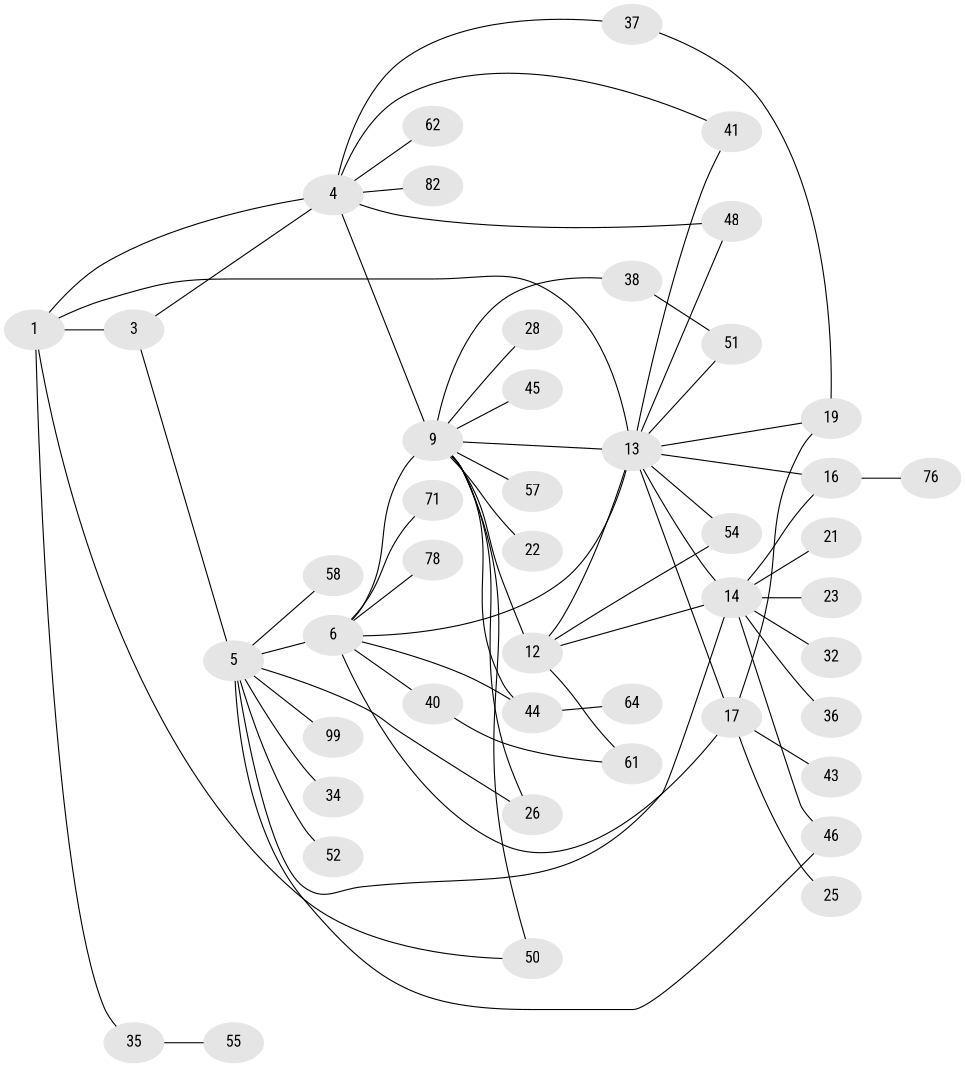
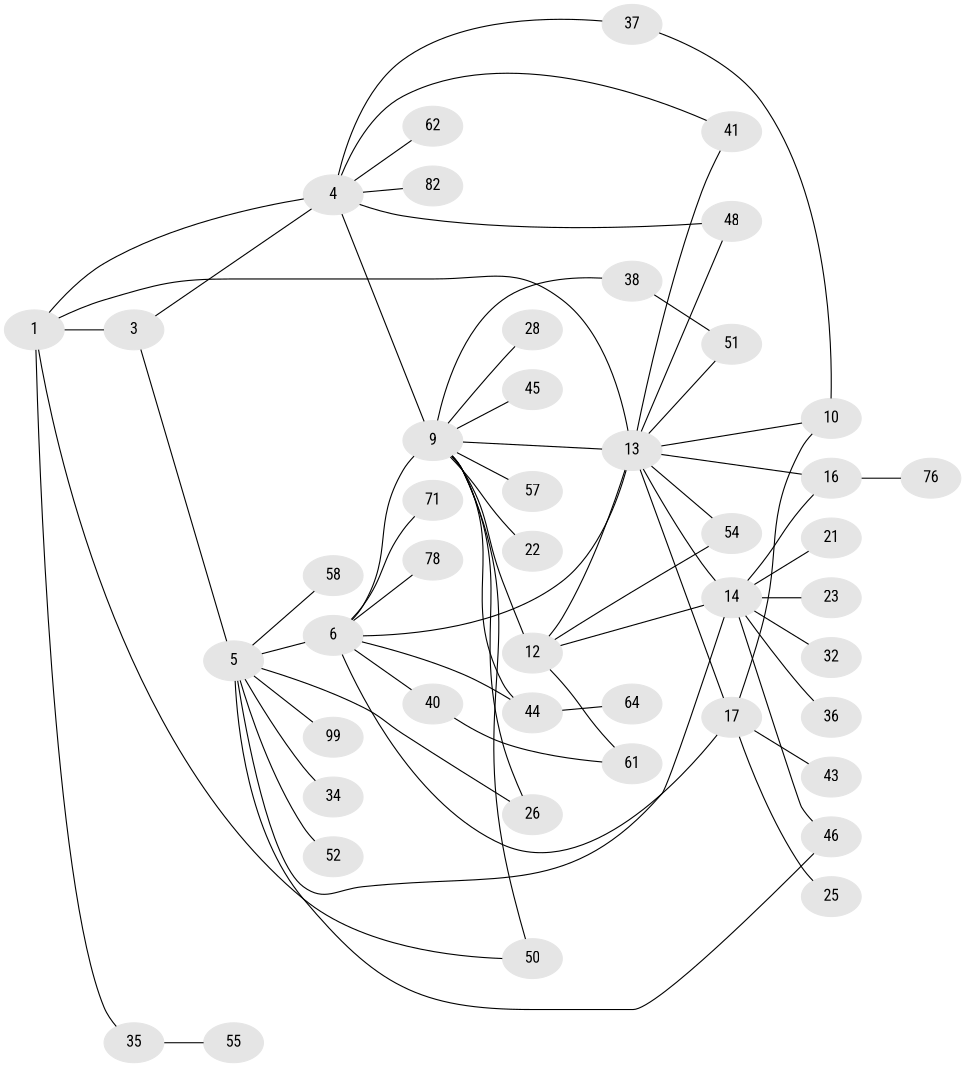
node "19": label "19" -> "10"
